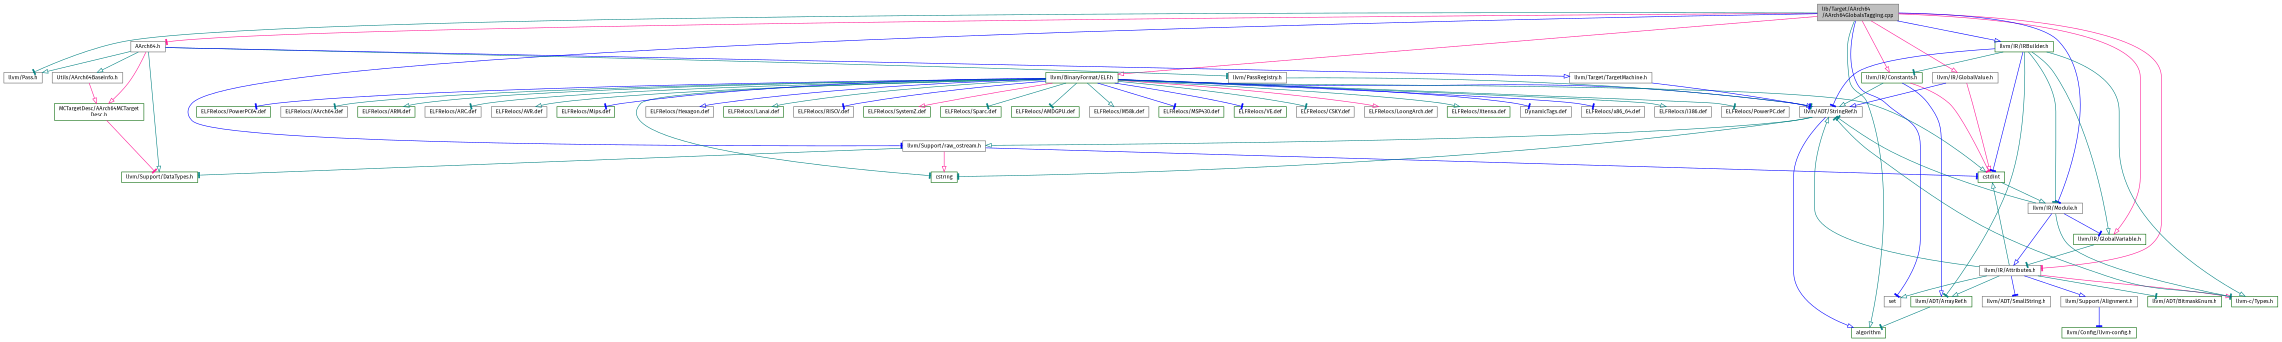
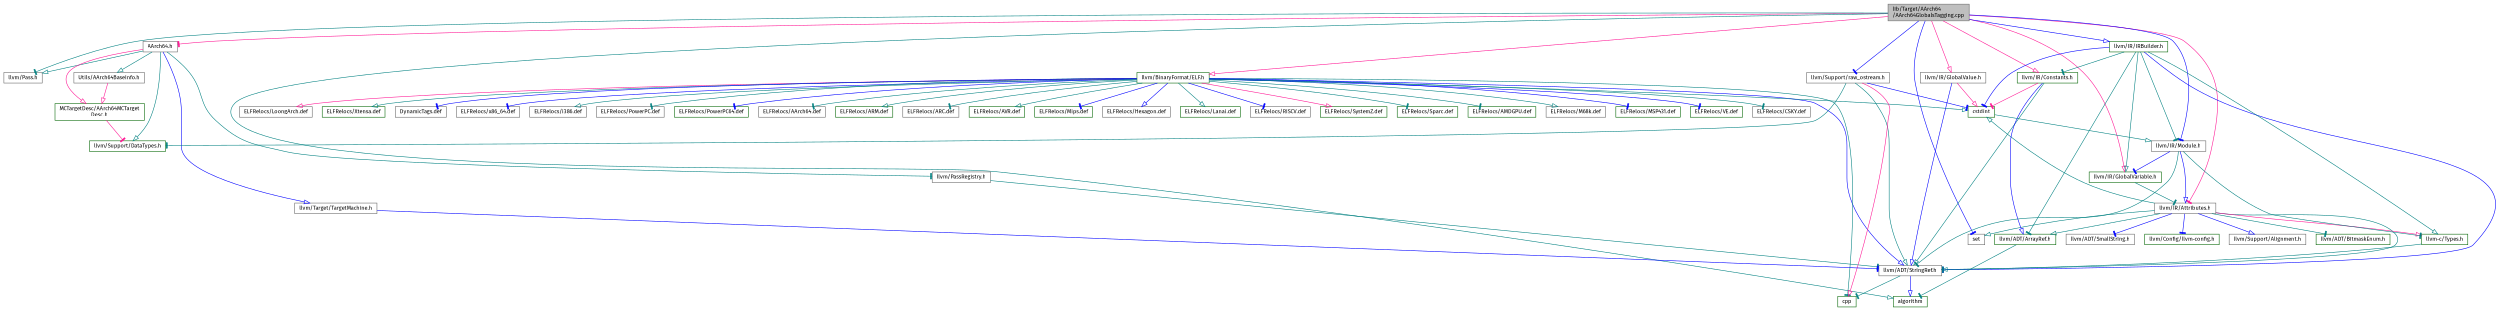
node "ELFRelocs/AVR.def": color gray40 -> darkgreen
node "ELFRelocs/M58k.def": label "ELFRelocs/M58k.def" -> "ELFRelocs/M68k.def"
node "ELFRelocs/MSP430.def": label "ELFRelocs/MSP430.def" -> "ELFRelocs/MSP431.def"
edge "llvm/ADT/StringRef.h" -> "llvm/Support/raw_ostream.h": reversed
node "cstring": label "cstring" -> "cpp"
edge "llvm/Support/Alignment.h" -> "llvm/Config/llvm-config.h": now "llvm/IR/Attributes.h" -> "llvm/Config/llvm-config.h"
